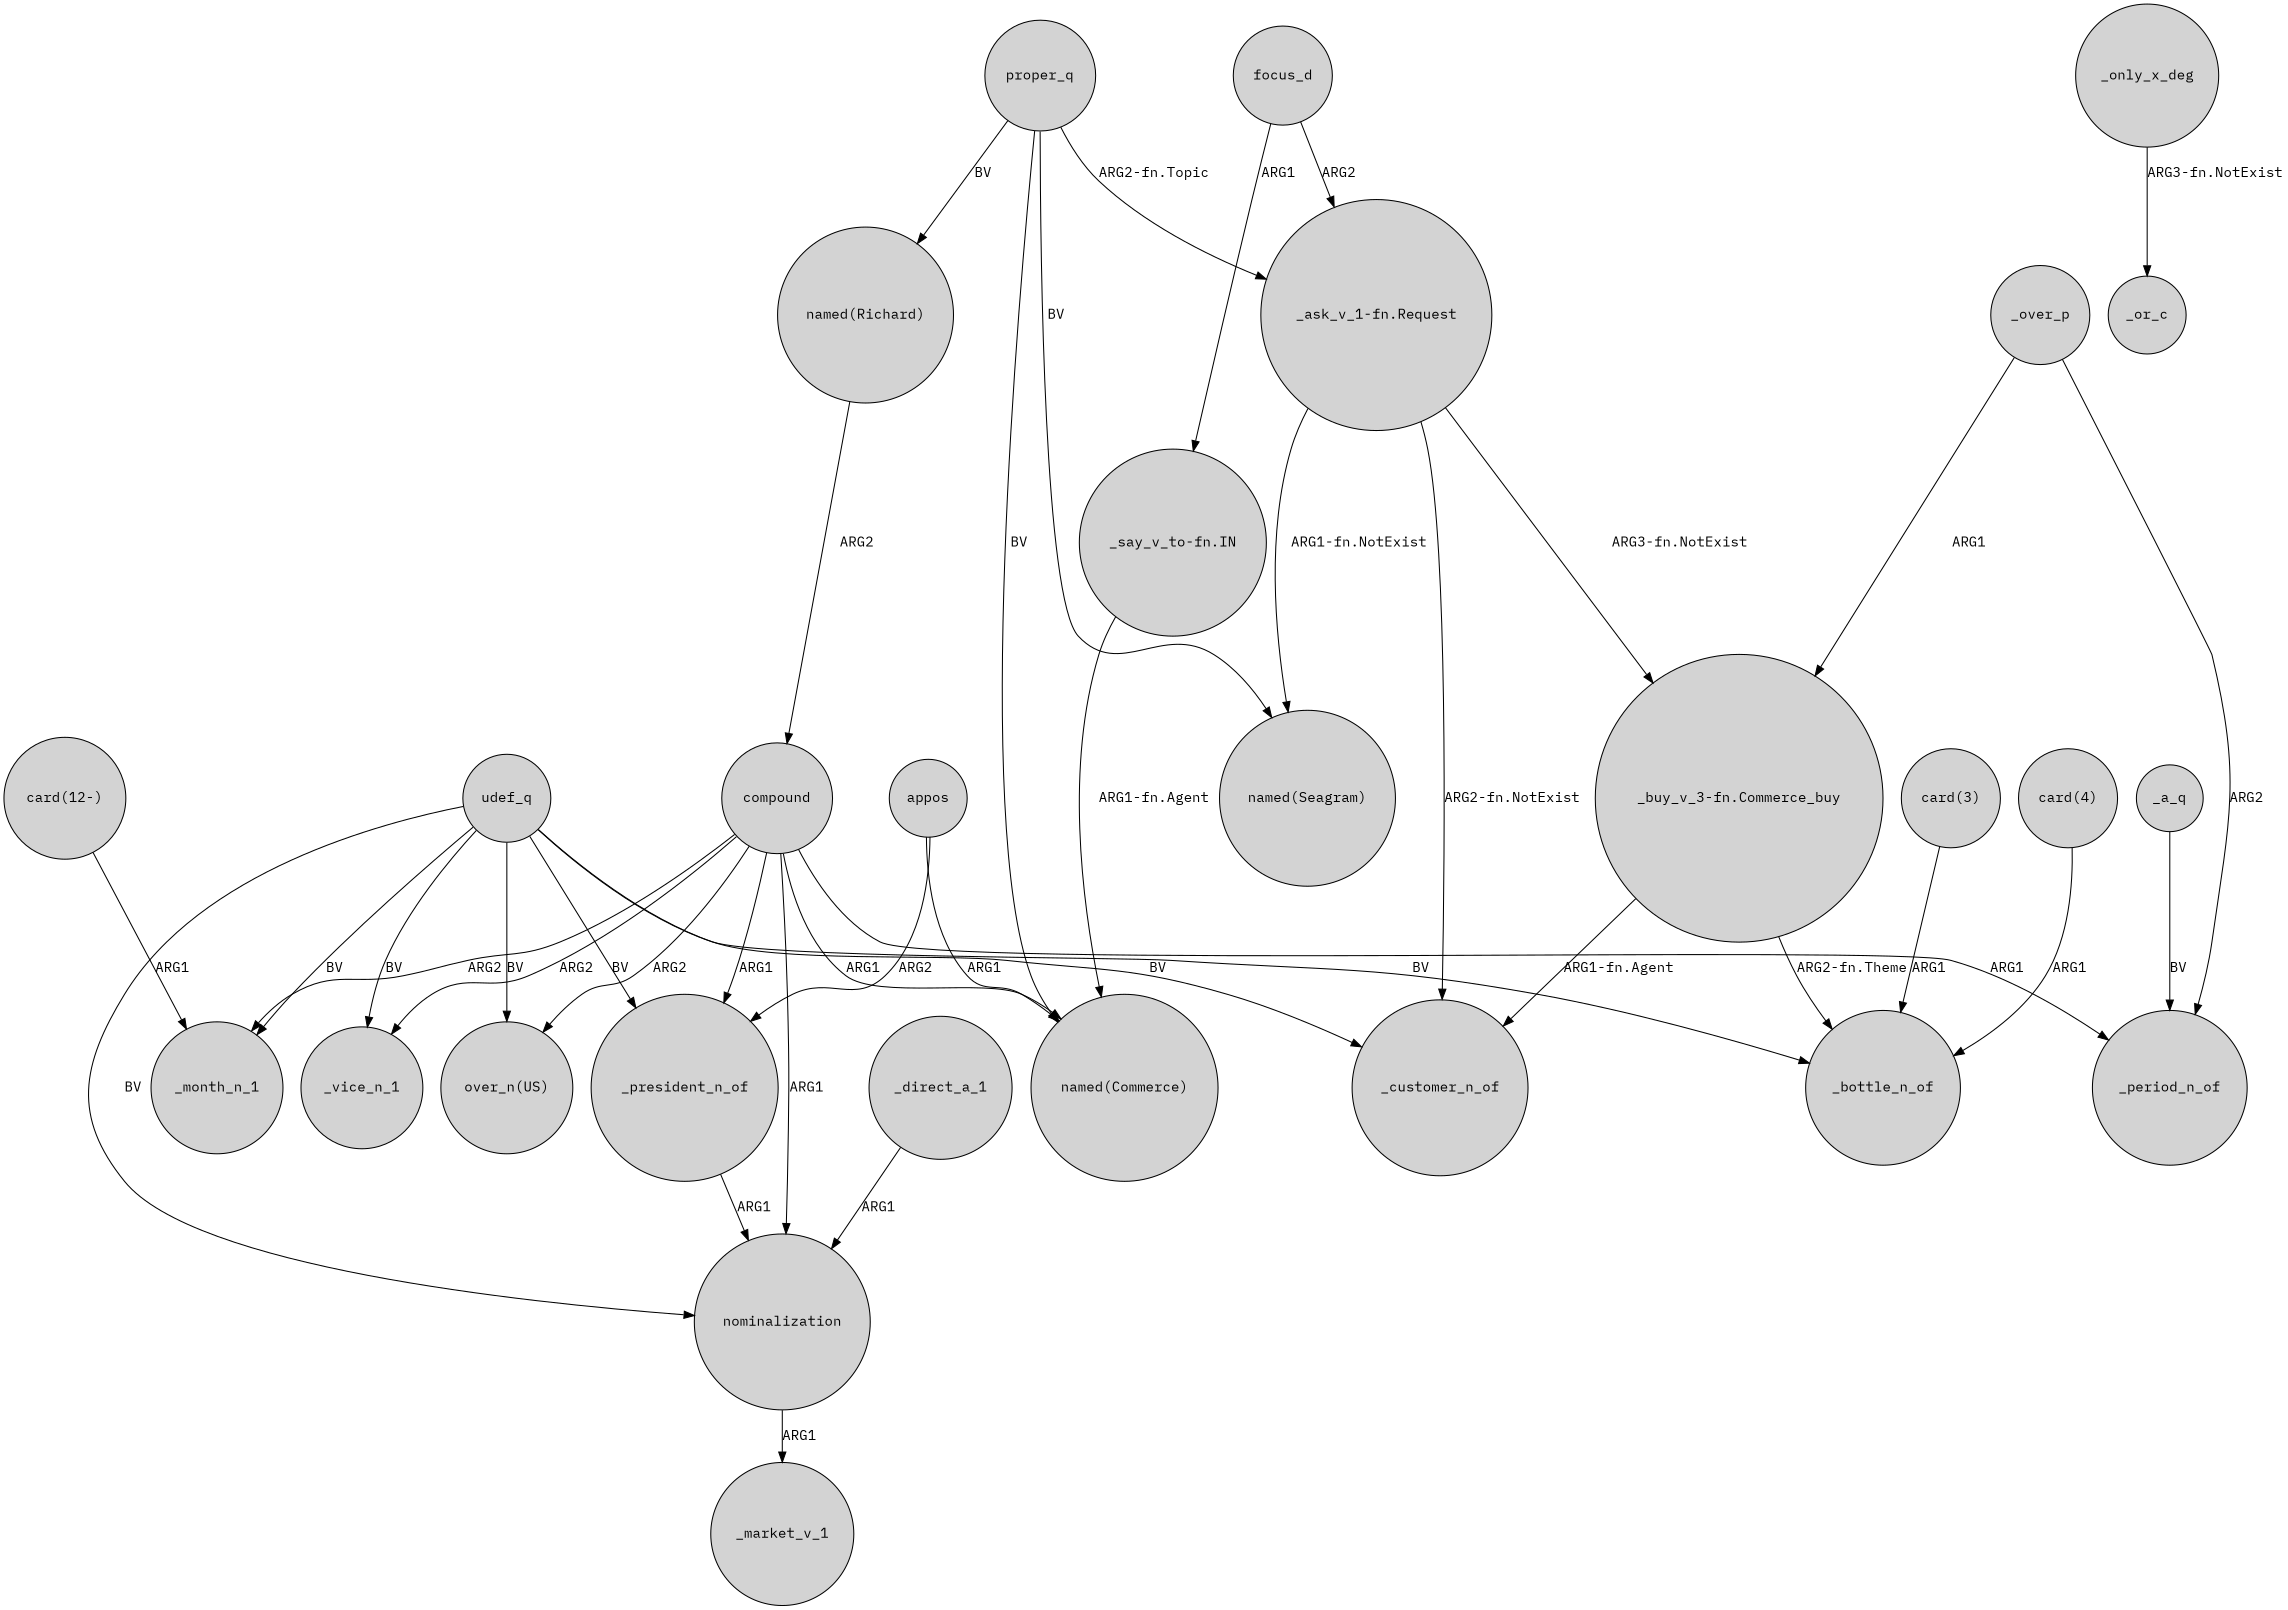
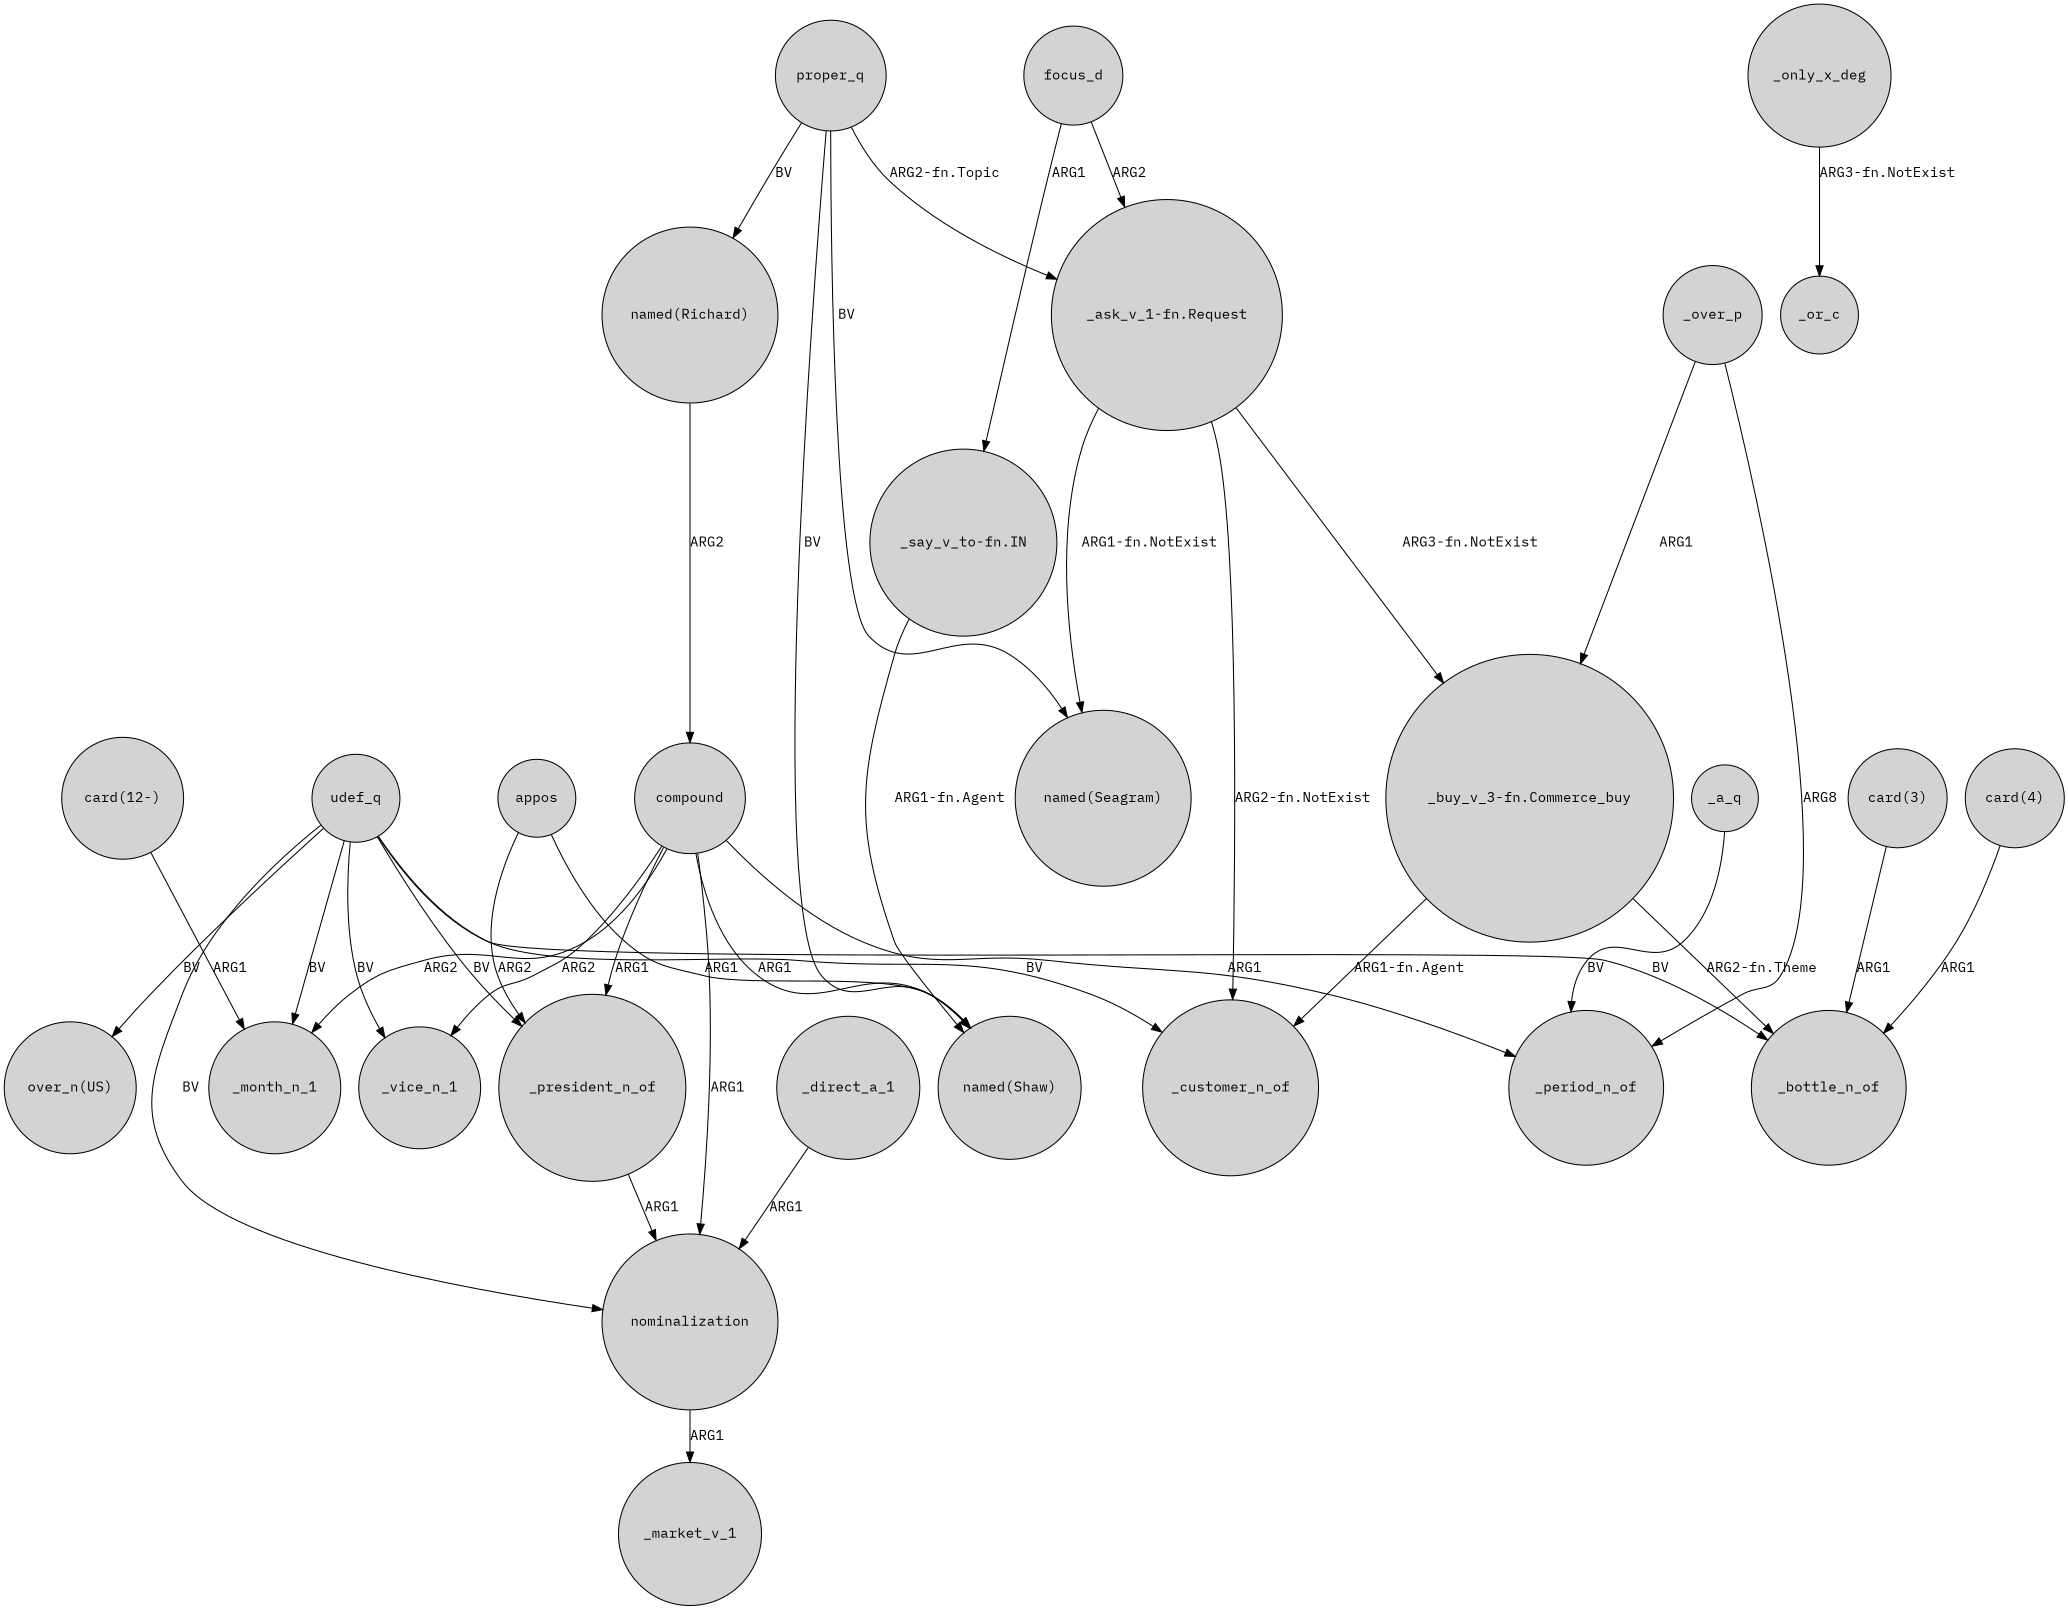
edge "_over_p" -> "_period_n_of": label "ARG2" -> "ARG8"
edge "compound" -> "over_n(US)": removed, label "ARG2"
node "named(Commerce)": label "named(Commerce)" -> "named(Shaw)"
